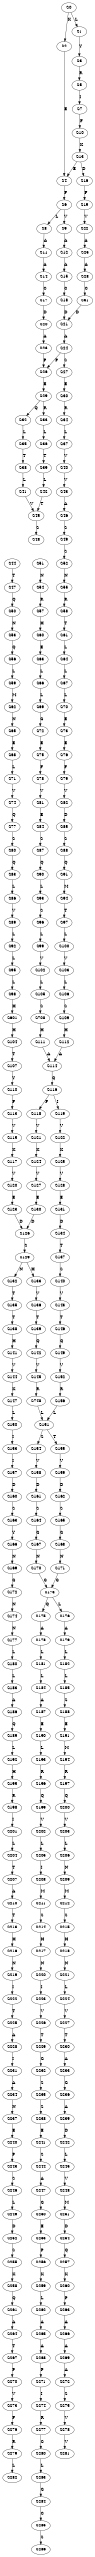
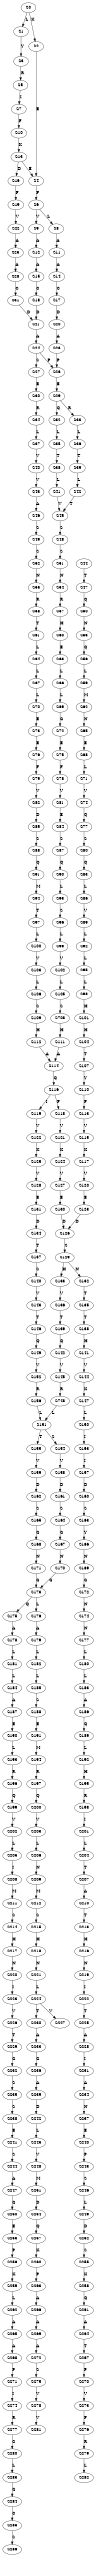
edge "S48" -> "S51": added, label "S"
node "S601": label "S601" -> "S101"
edge "S227" -> "S230": now "S224" -> "S230"
